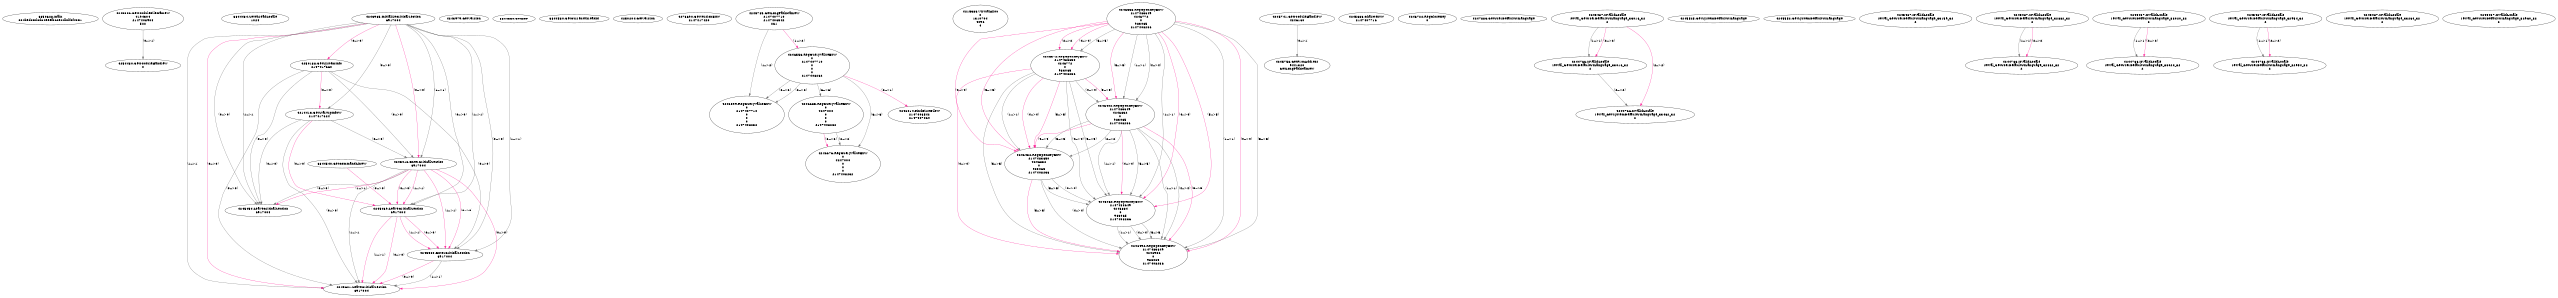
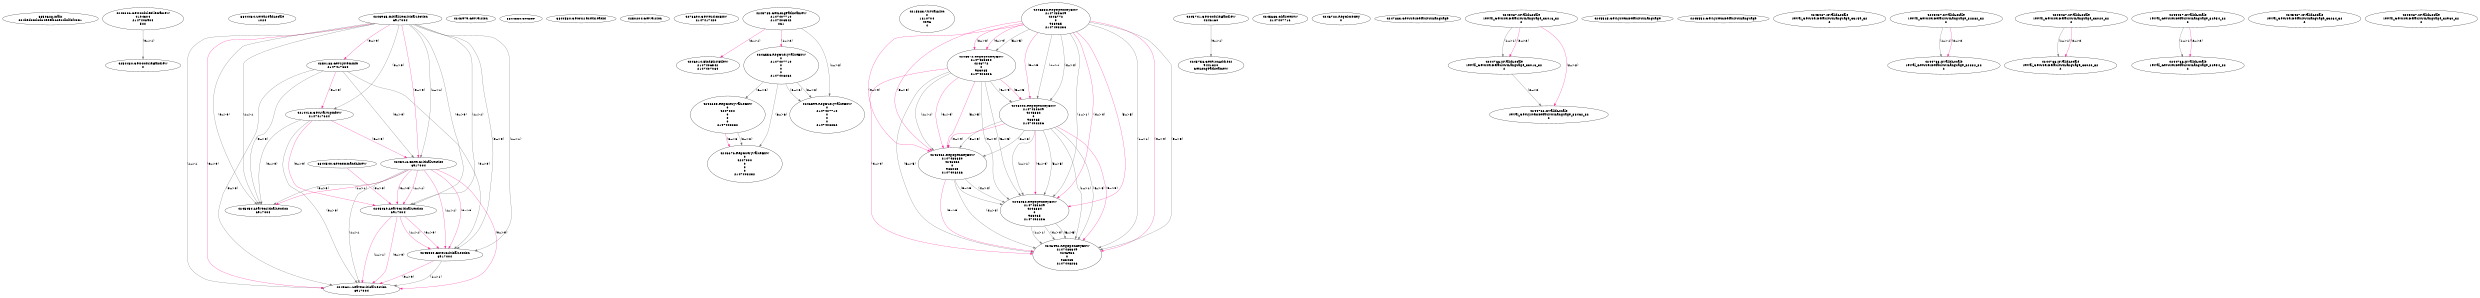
edge "4246556.RegQueryValueExW 0 2147407710 0 0 0 2147408232" -> "4246014.FindFirstFileW 2147406542 2147407064": now "4245785.GetLongPathNameW 2147407710 2147406542 261" -> "4246014.FindFirstFileW 2147406542 2147407064"
edge "4214413.GetStartupInfoW 2147417624" -> "4245418.EnterCriticalSection 6917004": color gray40 -> deeppink
